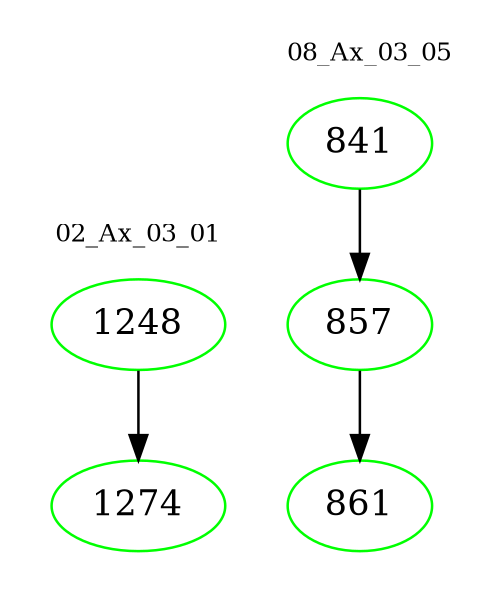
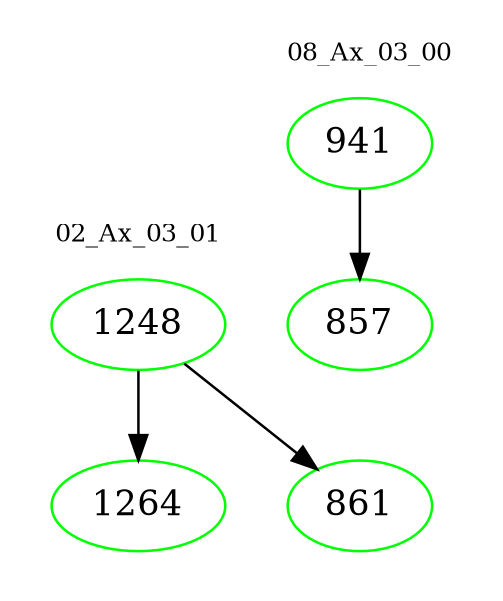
cluster "08_Ax_03_05": label "08_Ax_03_05" -> "08_Ax_03_00"
node "841": label "841" -> "941"
edge "857" -> "861": now "1248" -> "861"
node "1274": label "1274" -> "1264"
